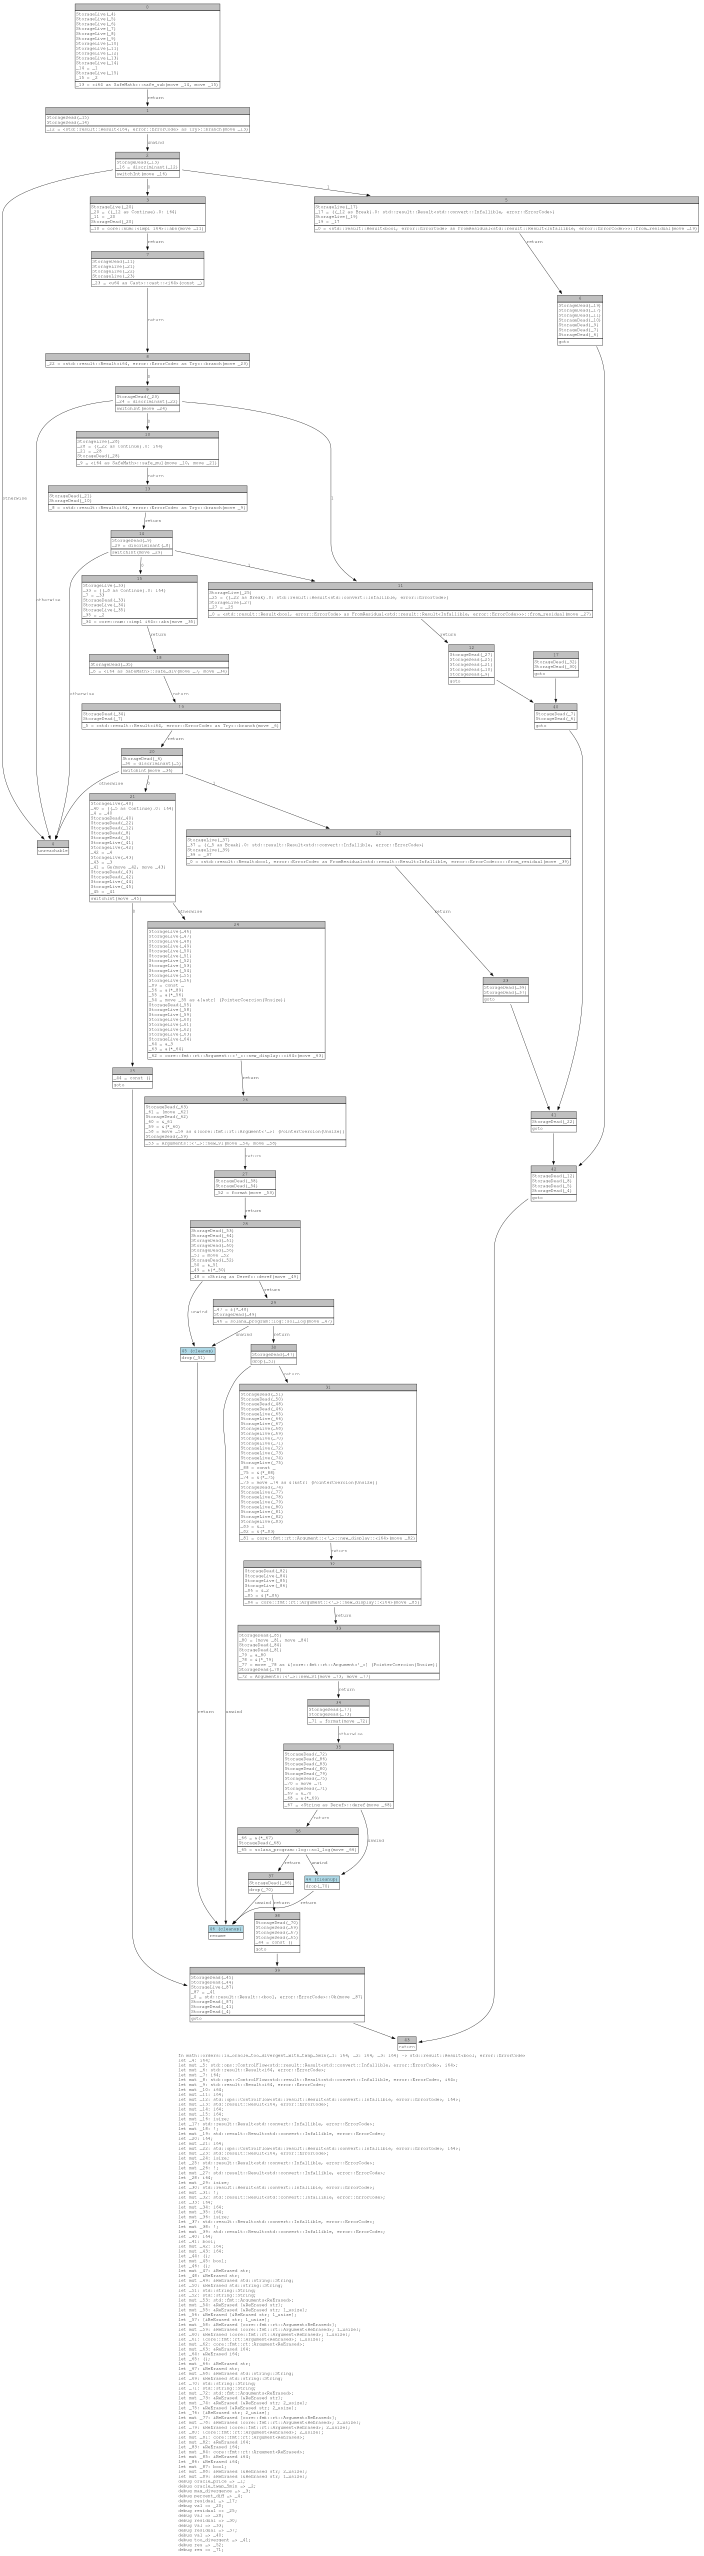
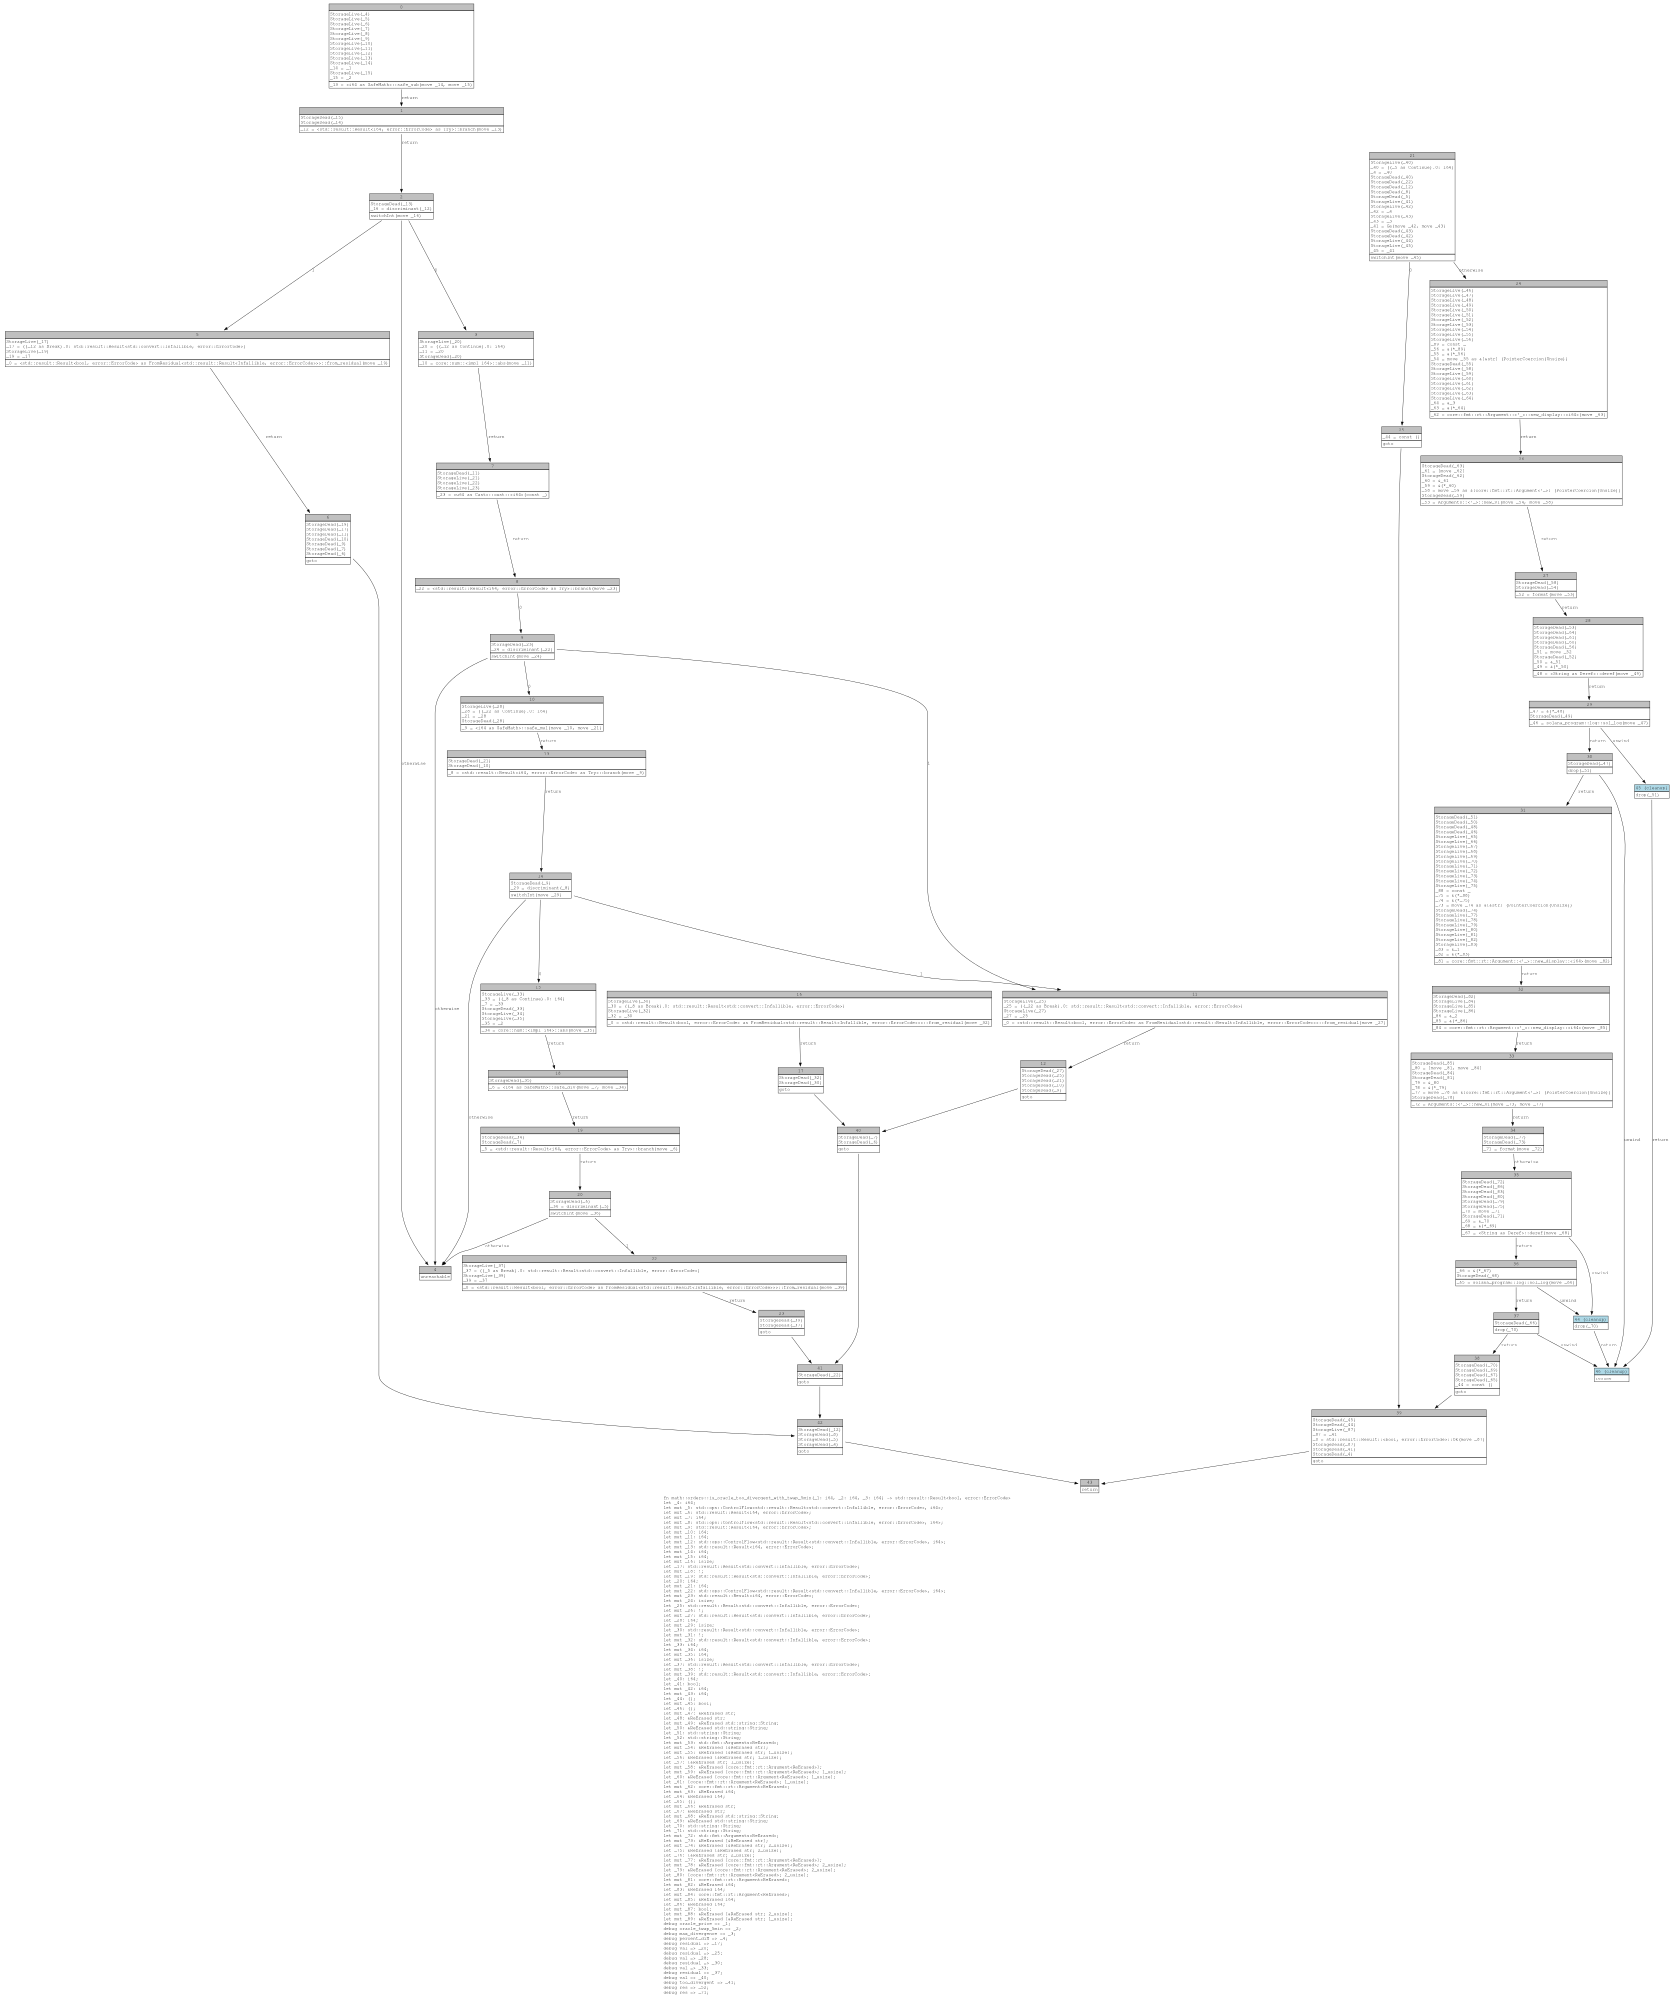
edge "1" -> "2": label "unwind" -> "return"
edge "20" -> "21": removed, label "0"
node "16": added
edge "28" -> "45 (cleanup)": removed, label "unwind"
